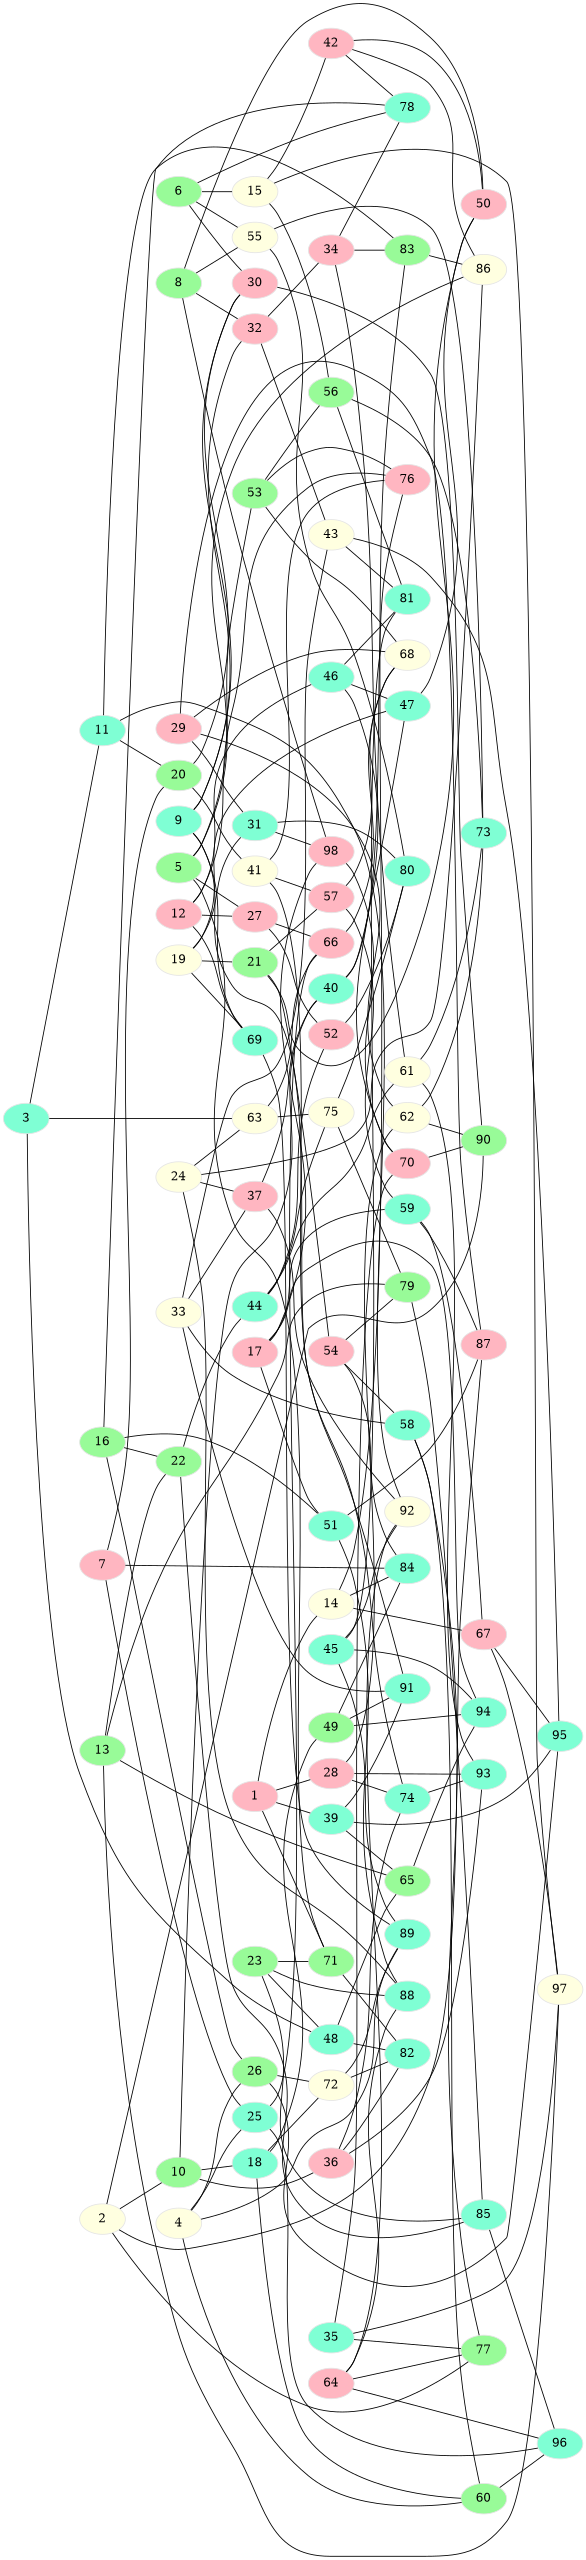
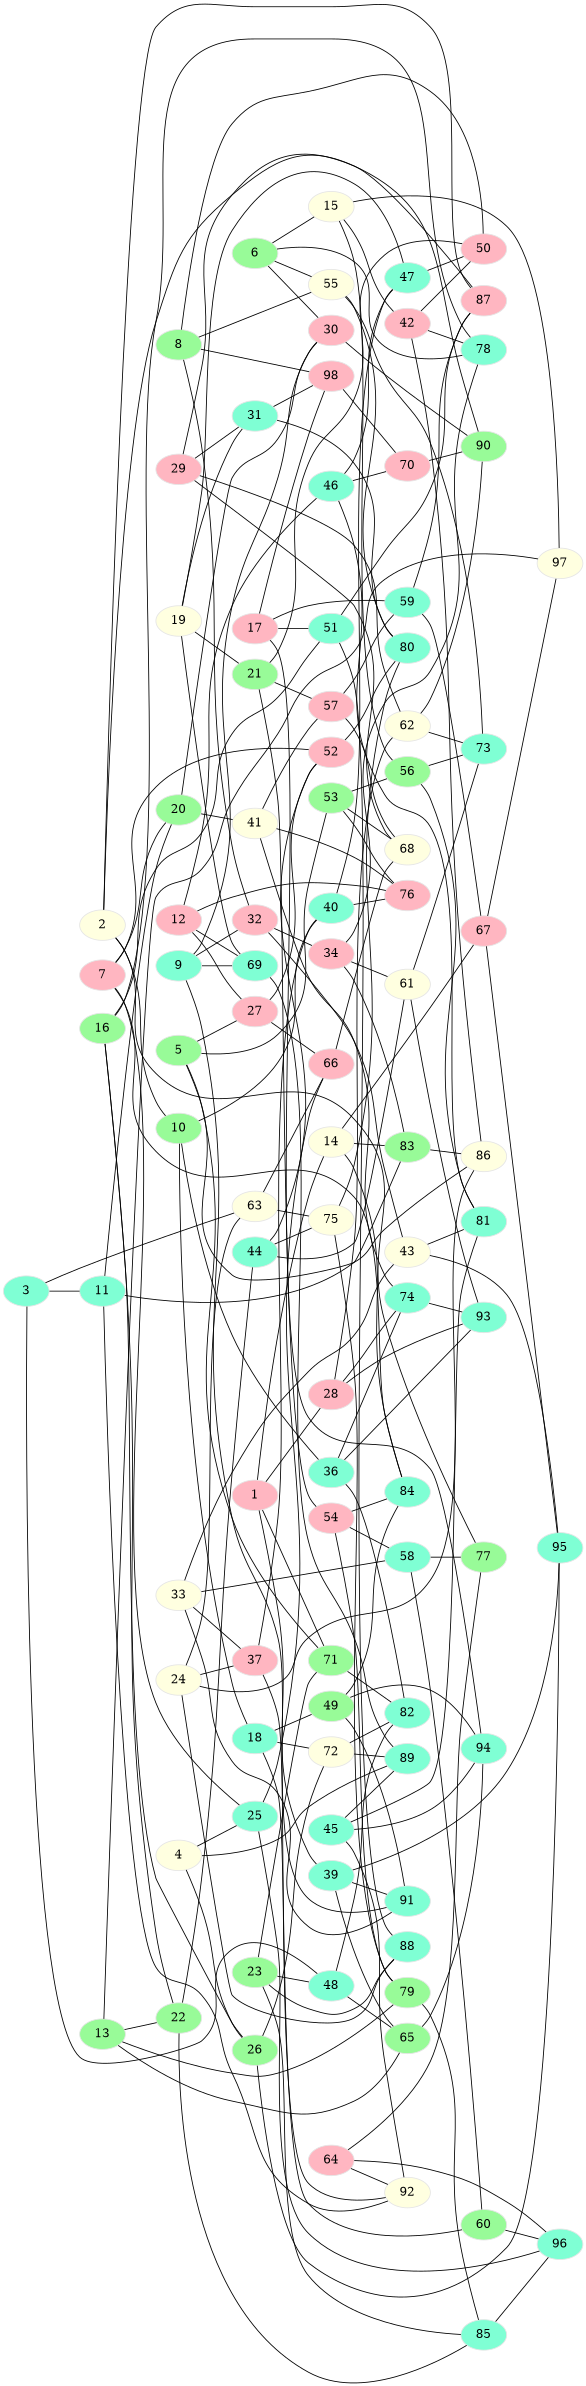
edge "52" -- "7": added
node "36": fillcolor lightpink -> aquamarine
edge "88" -- "64": removed
node "35": removed
edge "4" -- "60": removed
